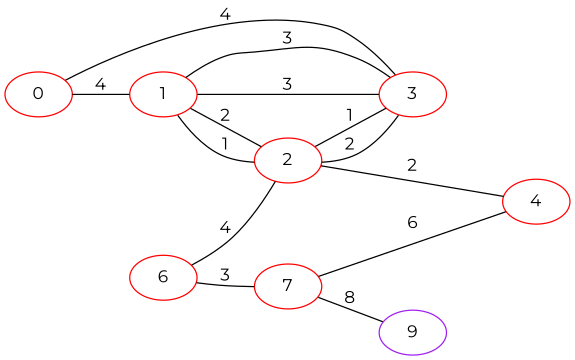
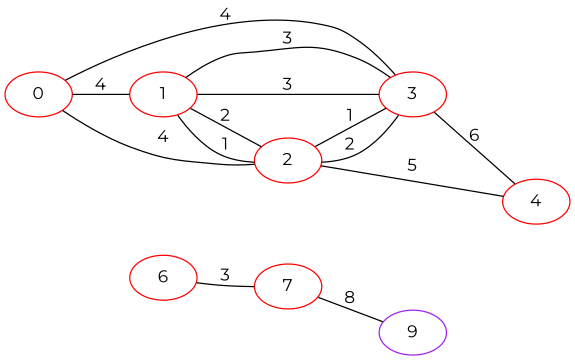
edge "2" -- "4": label "2" -> "5"
edge "2" -- "6": now "2" -- "0"
edge "4" -- "7": now "4" -- "3"
